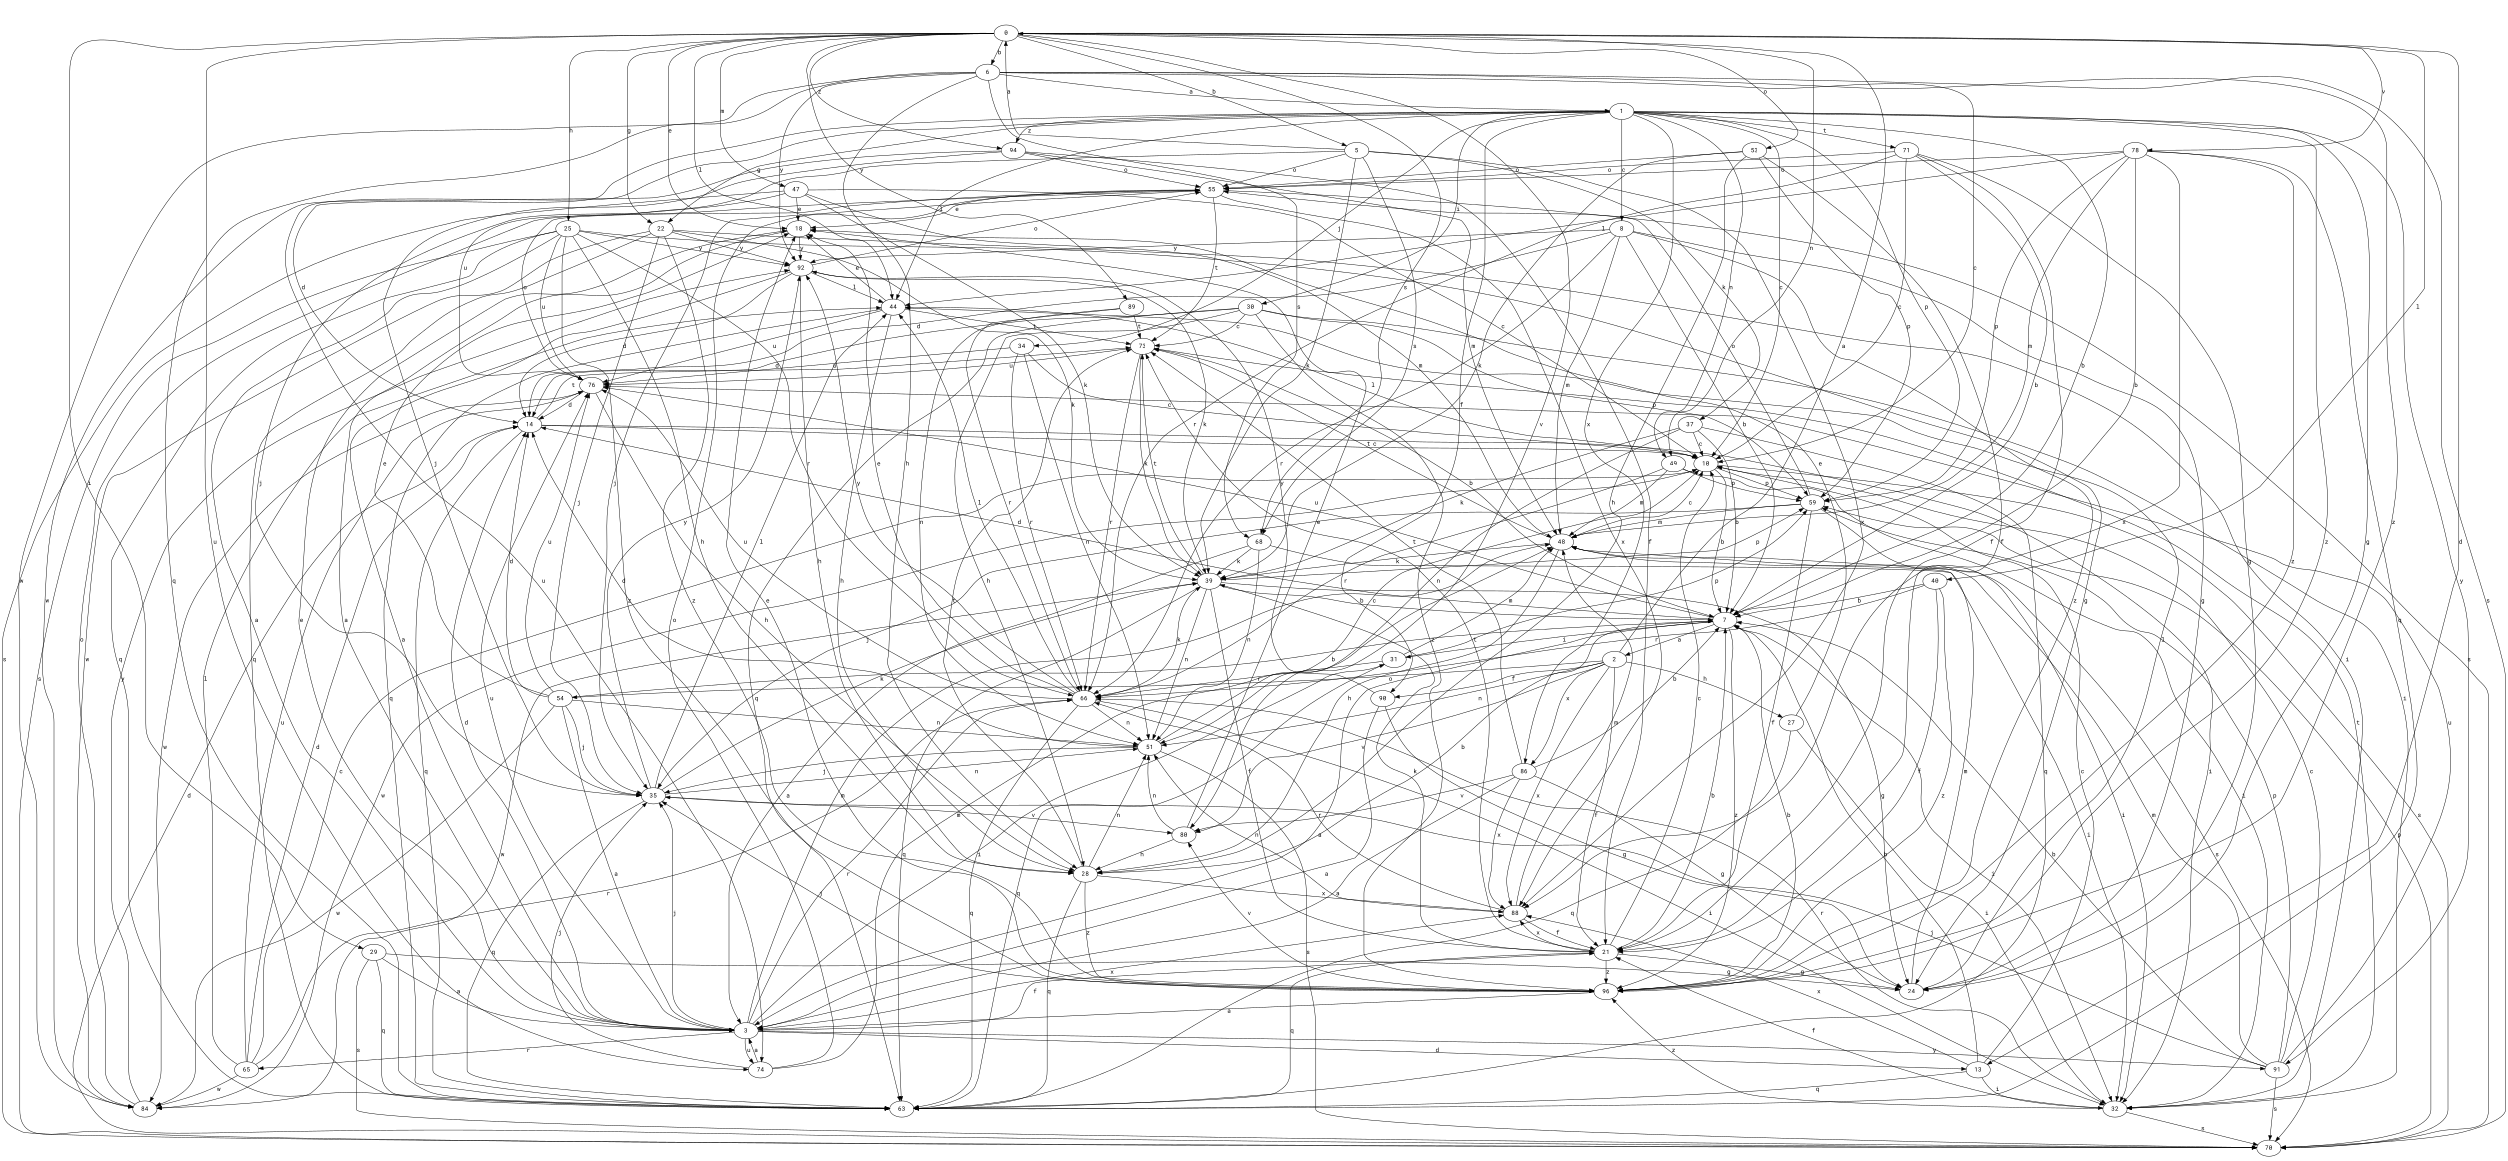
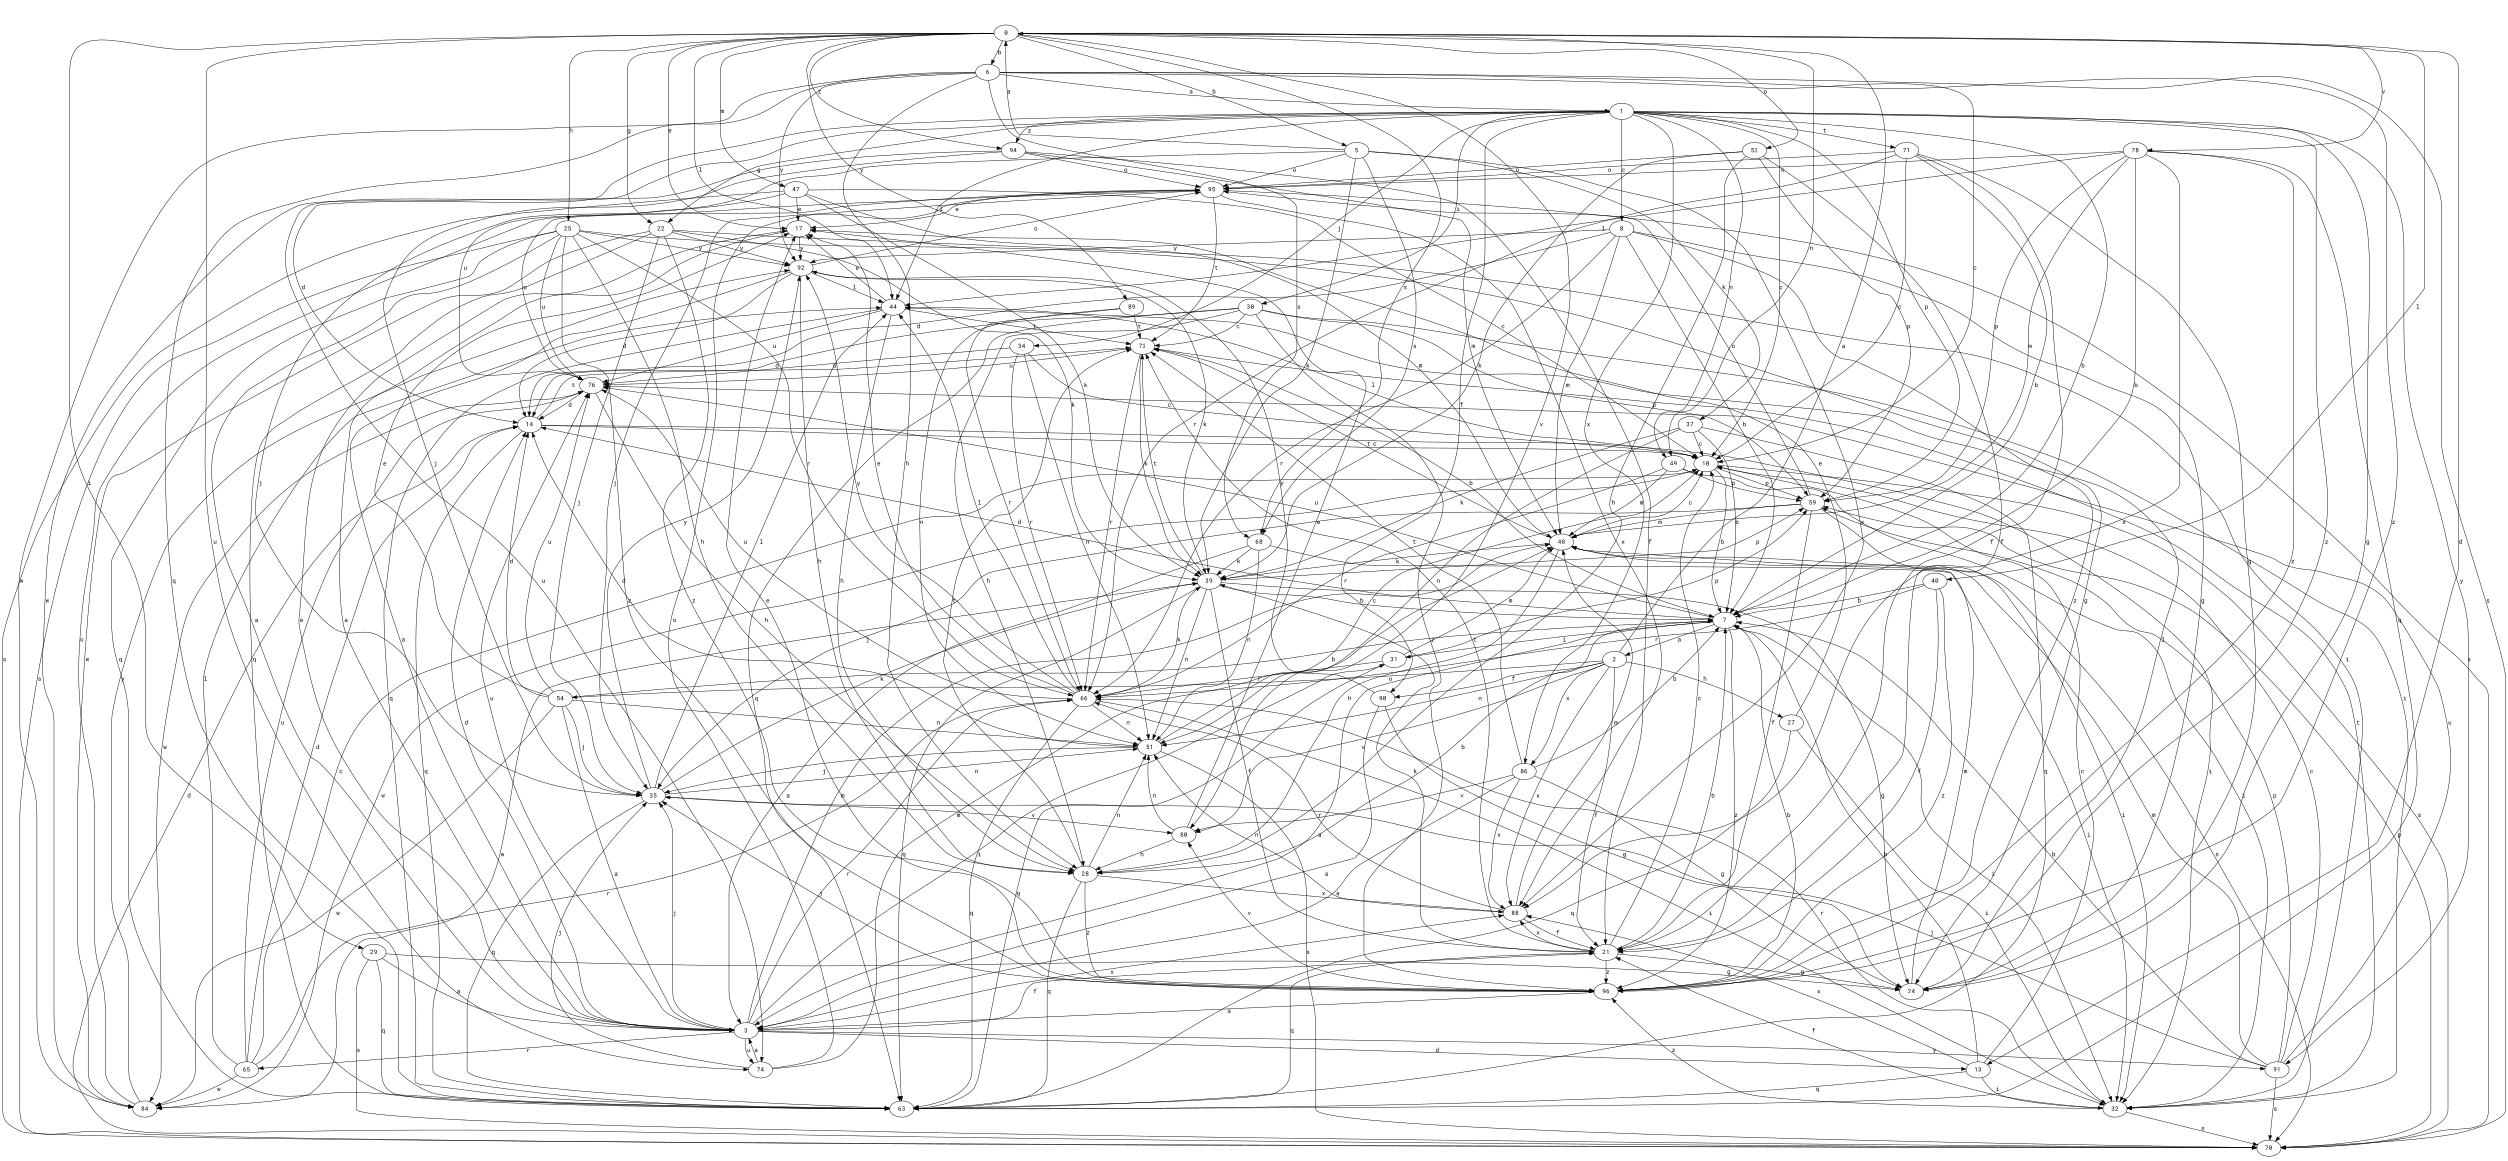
node "55": label "55" -> "95"
node "18": label "18" -> "17"
